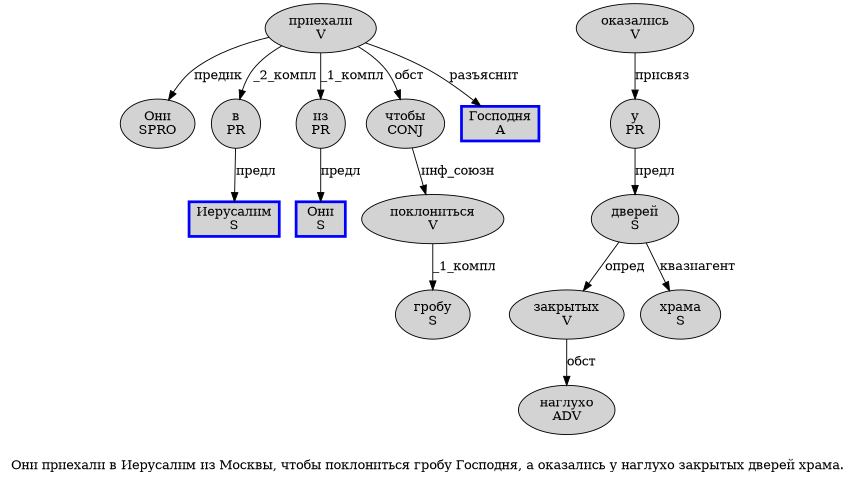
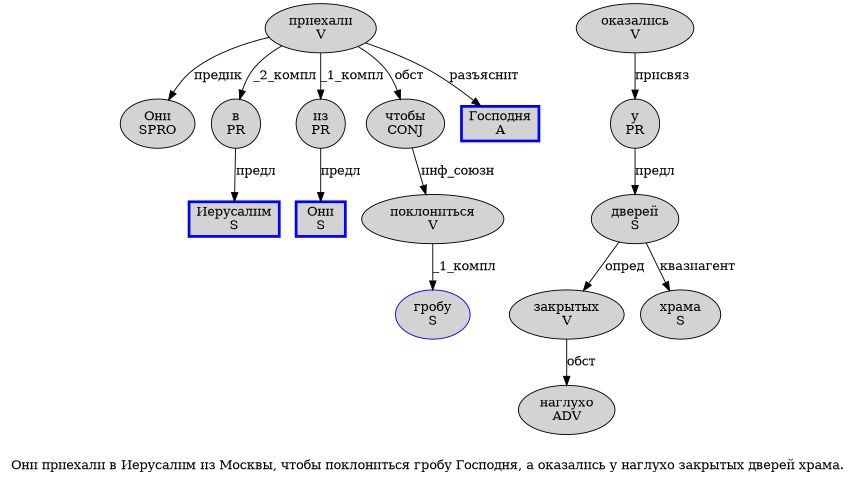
node "гробу S": color black -> blue
